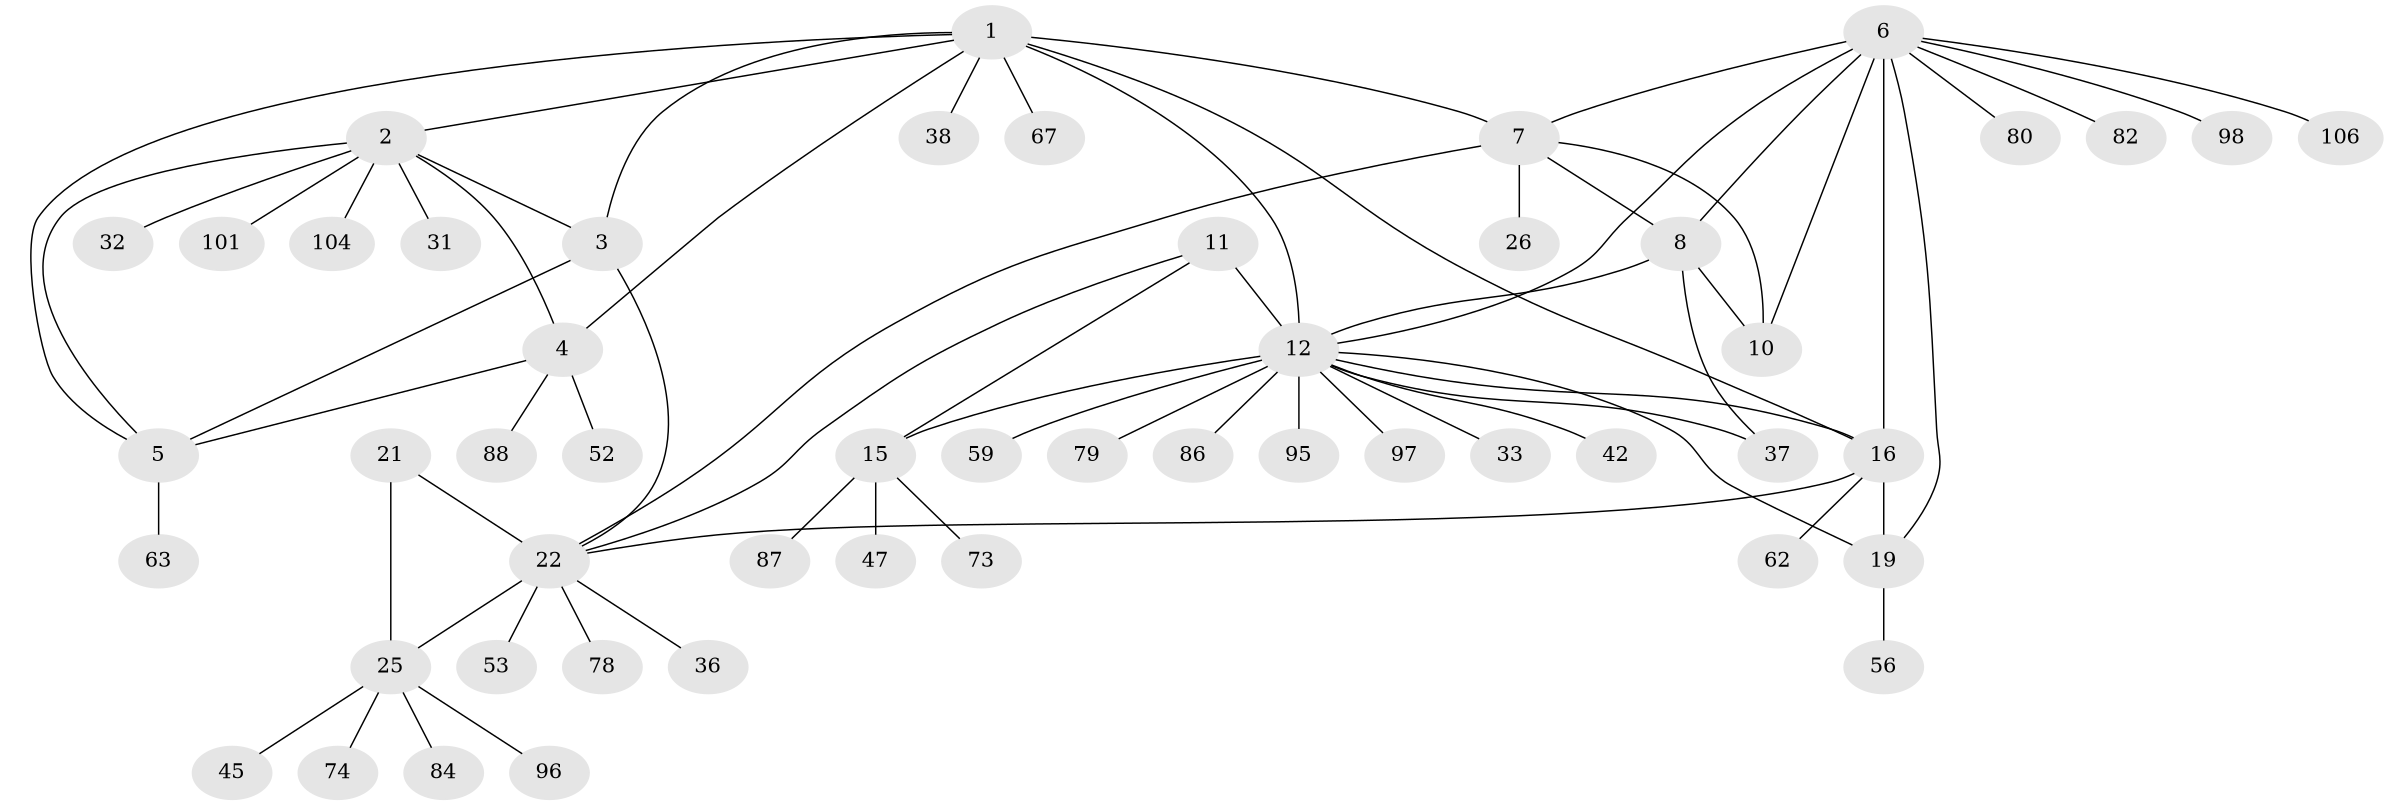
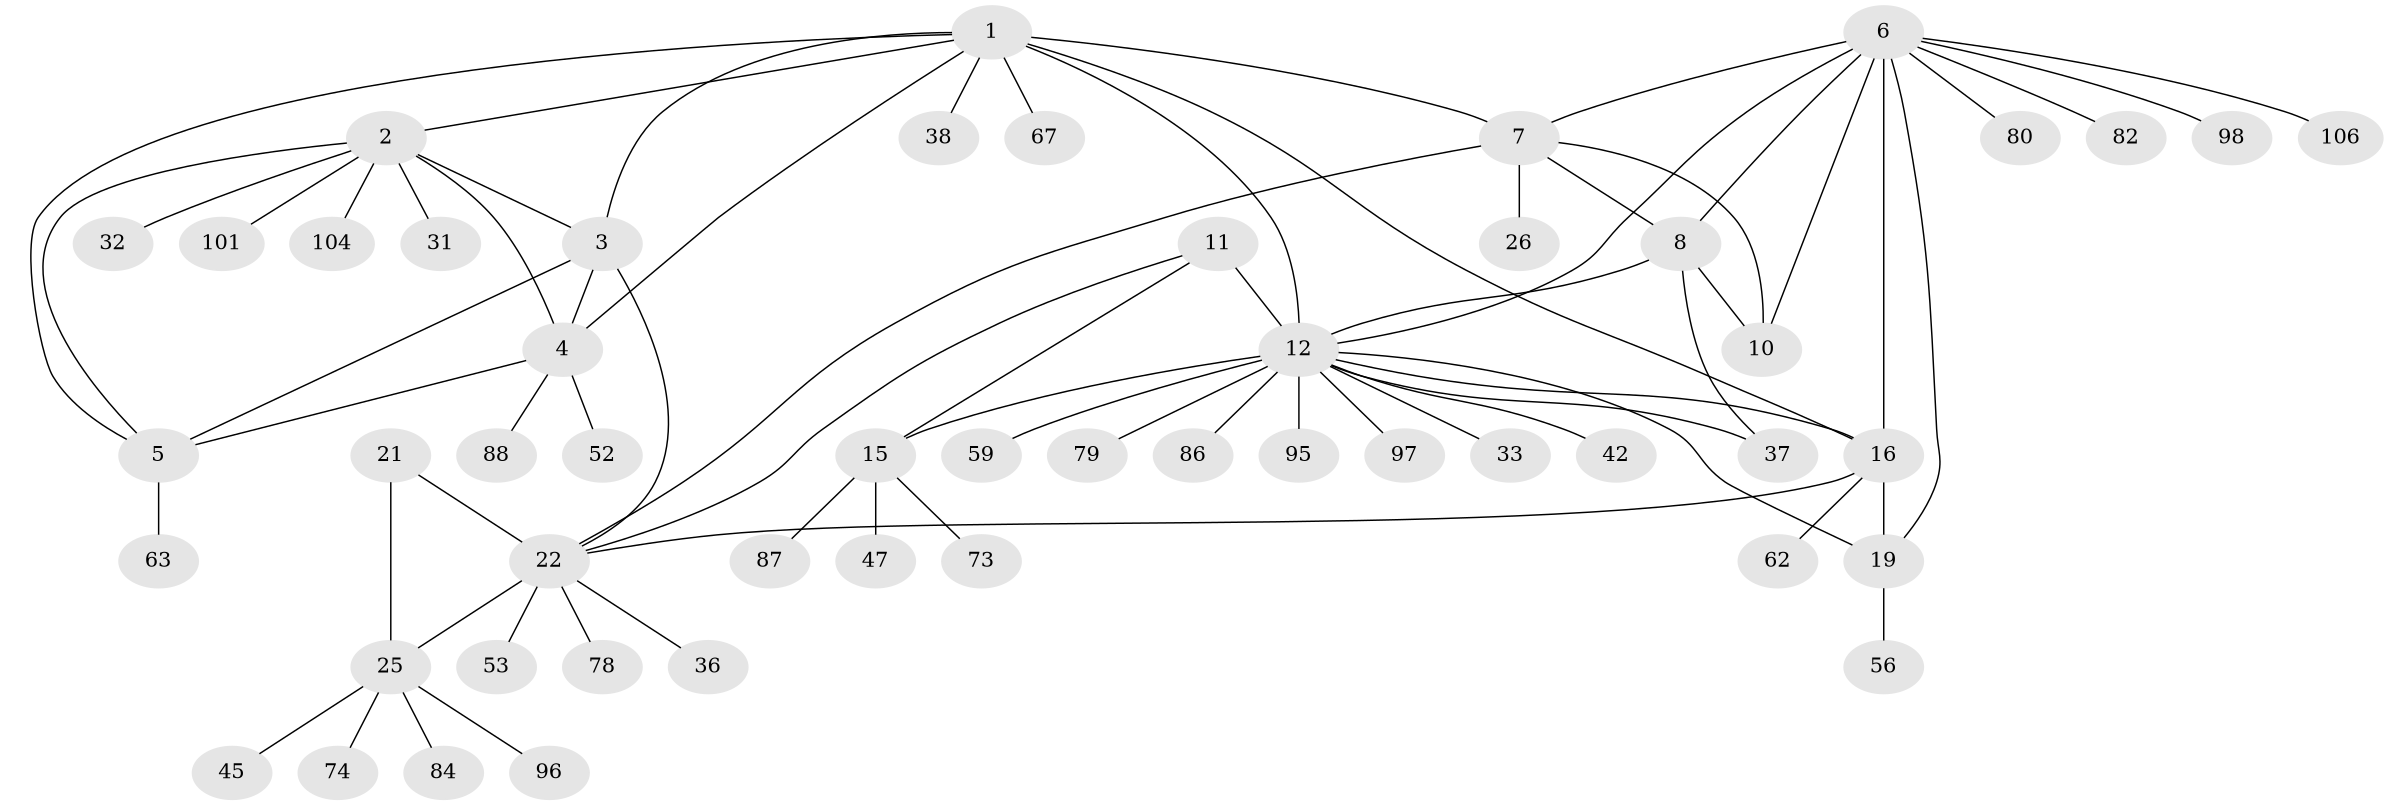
edge "3" -- "4": added
